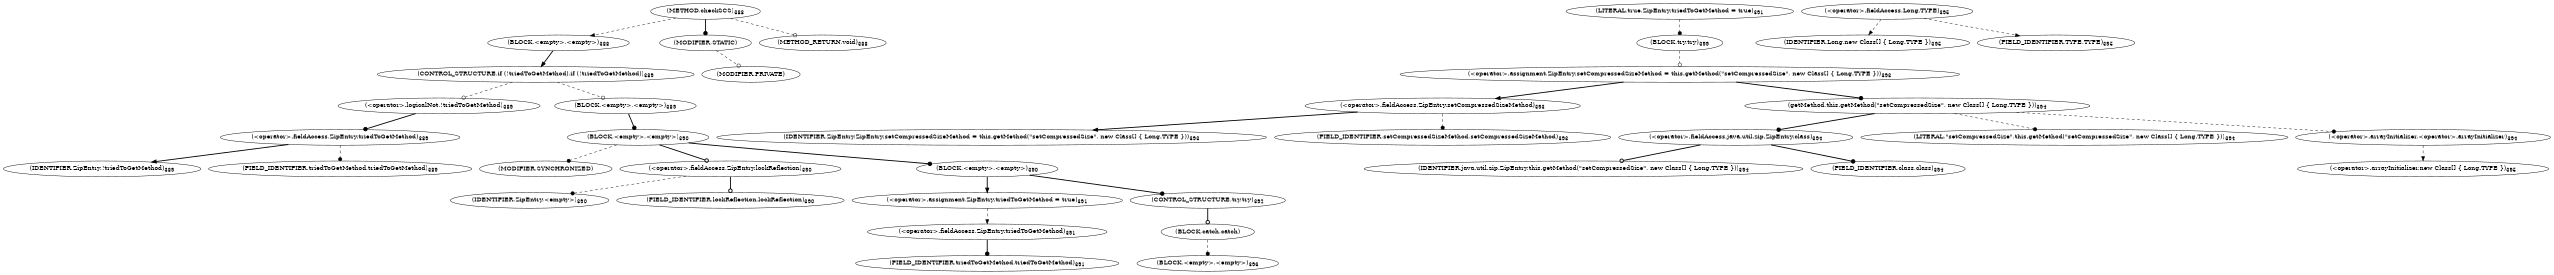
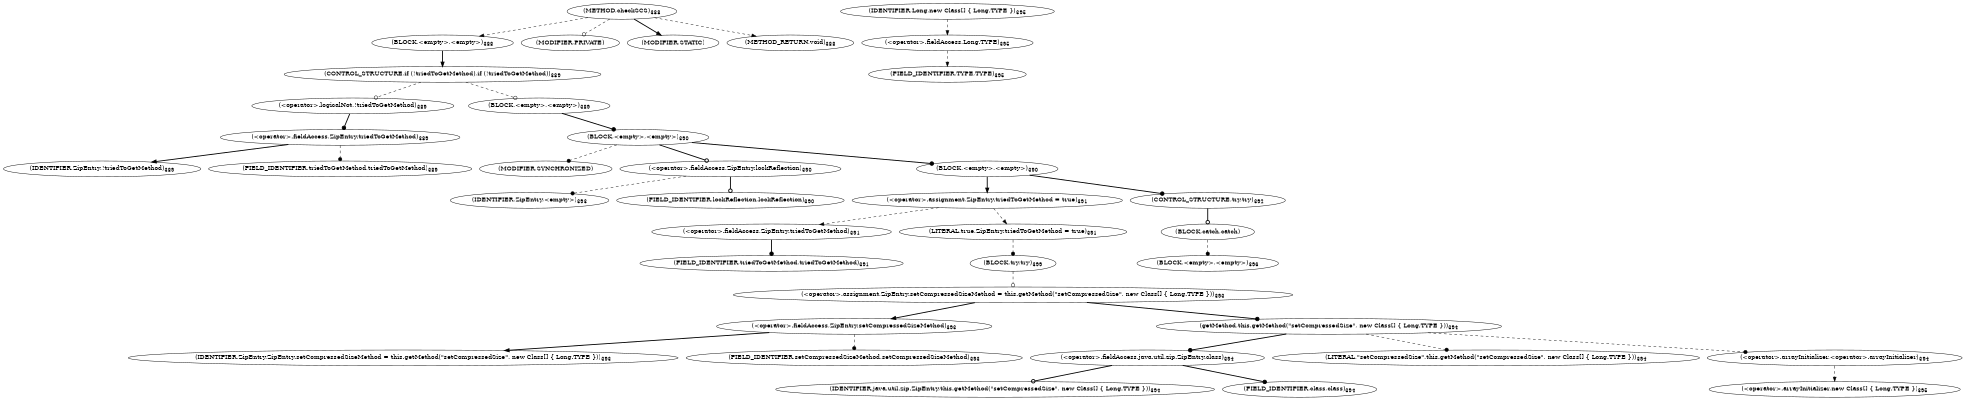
edge "(METHOD,checkSCS)" -> "(MODIFIER,STATIC)": arrowhead dot -> normal
edge "(<operator>.fieldAccess,Long.TYPE)" -> "(IDENTIFIER,Long,new Class[] { Long.TYPE })": reversed
edge "(METHOD,checkSCS)" -> "(METHOD_RETURN,void)": arrowhead odot -> normal
edge "(MODIFIER,STATIC)" -> "(MODIFIER,PRIVATE)": now "(METHOD,checkSCS)" -> "(MODIFIER,PRIVATE)"
node "(IDENTIFIER,ZipEntry,<empty>)": text "390" -> "393"
edge "(<operator>.assignment,ZipEntry.triedToGetMethod = true)" -> "(LITERAL,true,ZipEntry.triedToGetMethod = true)": added
